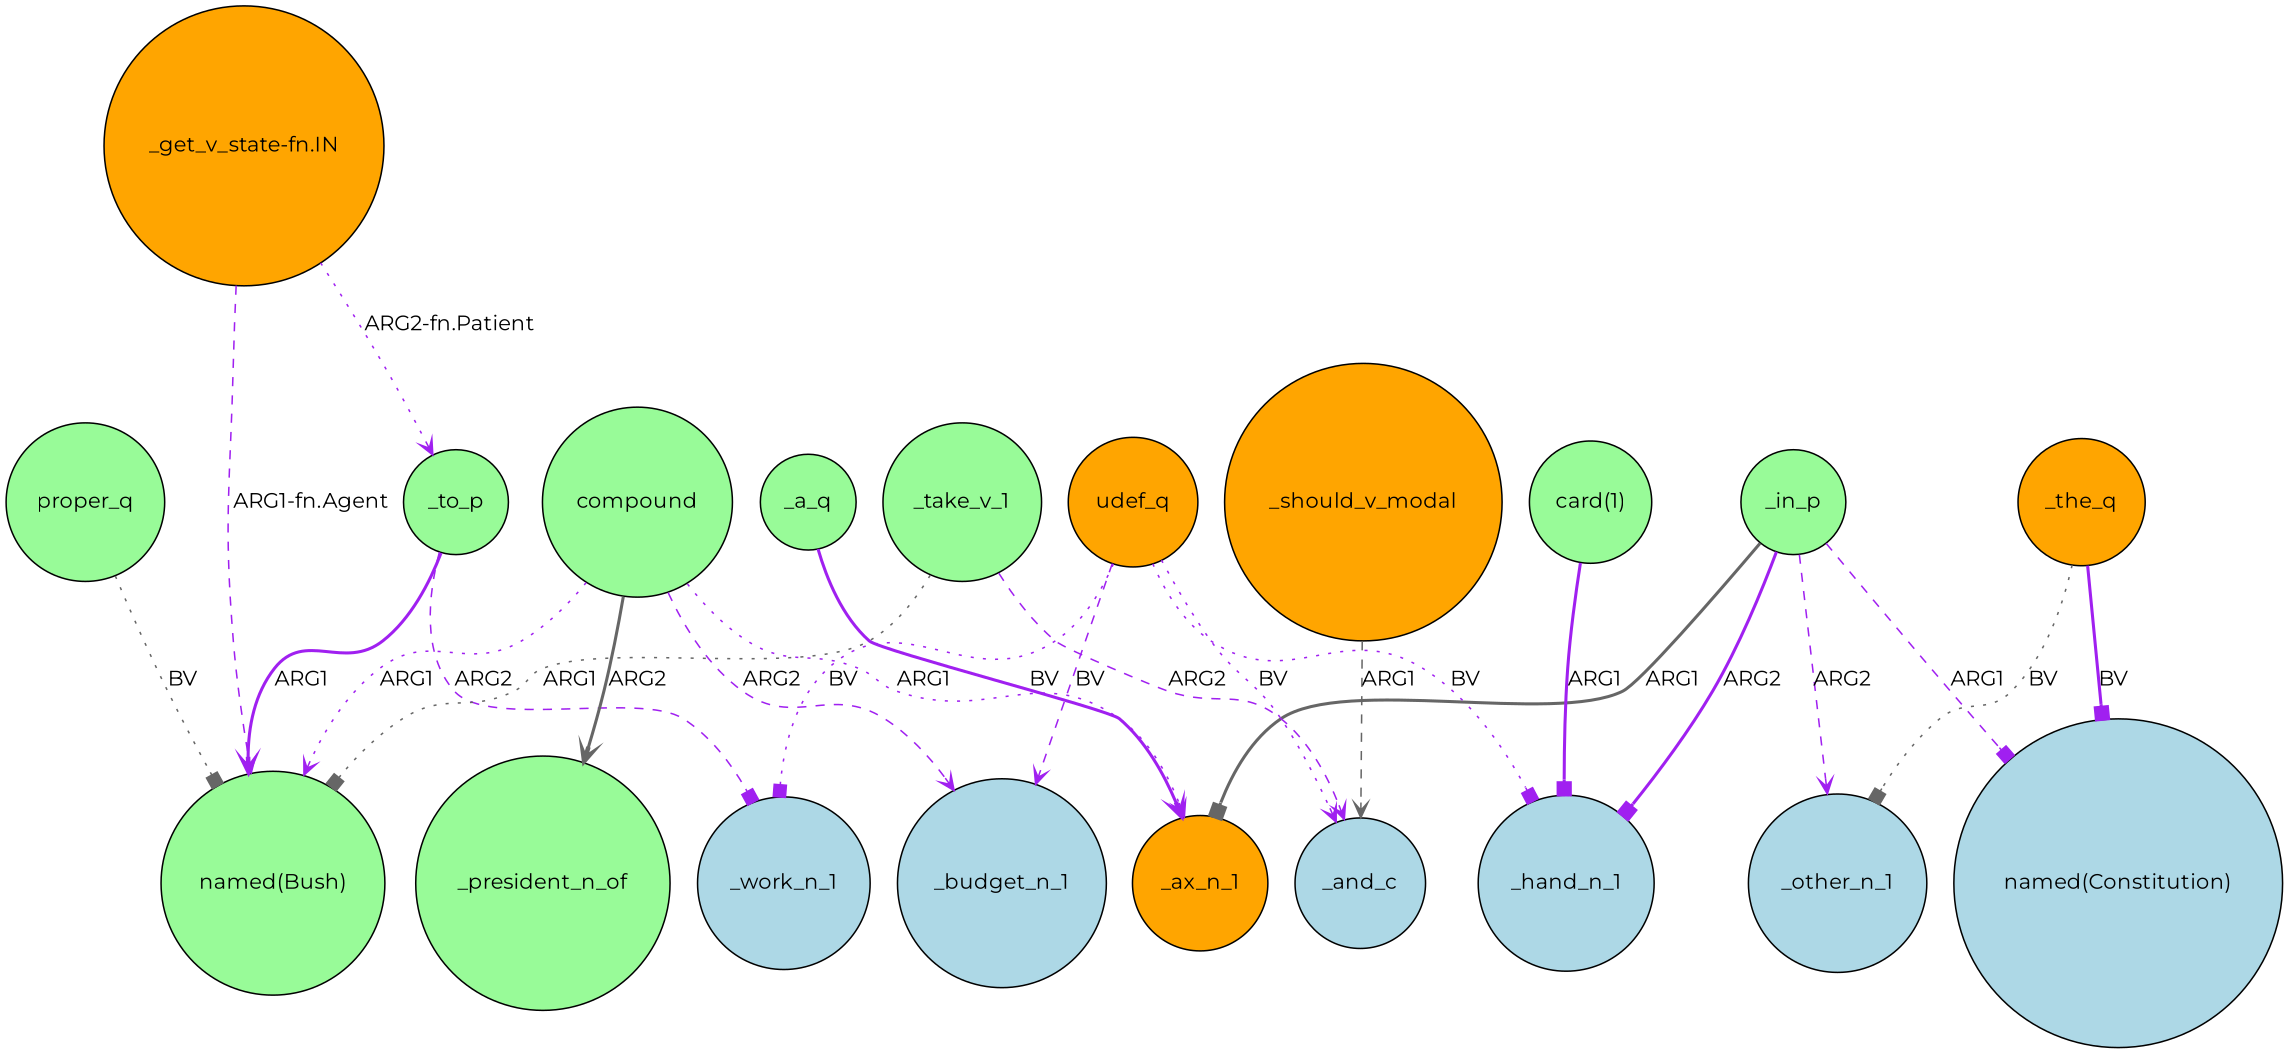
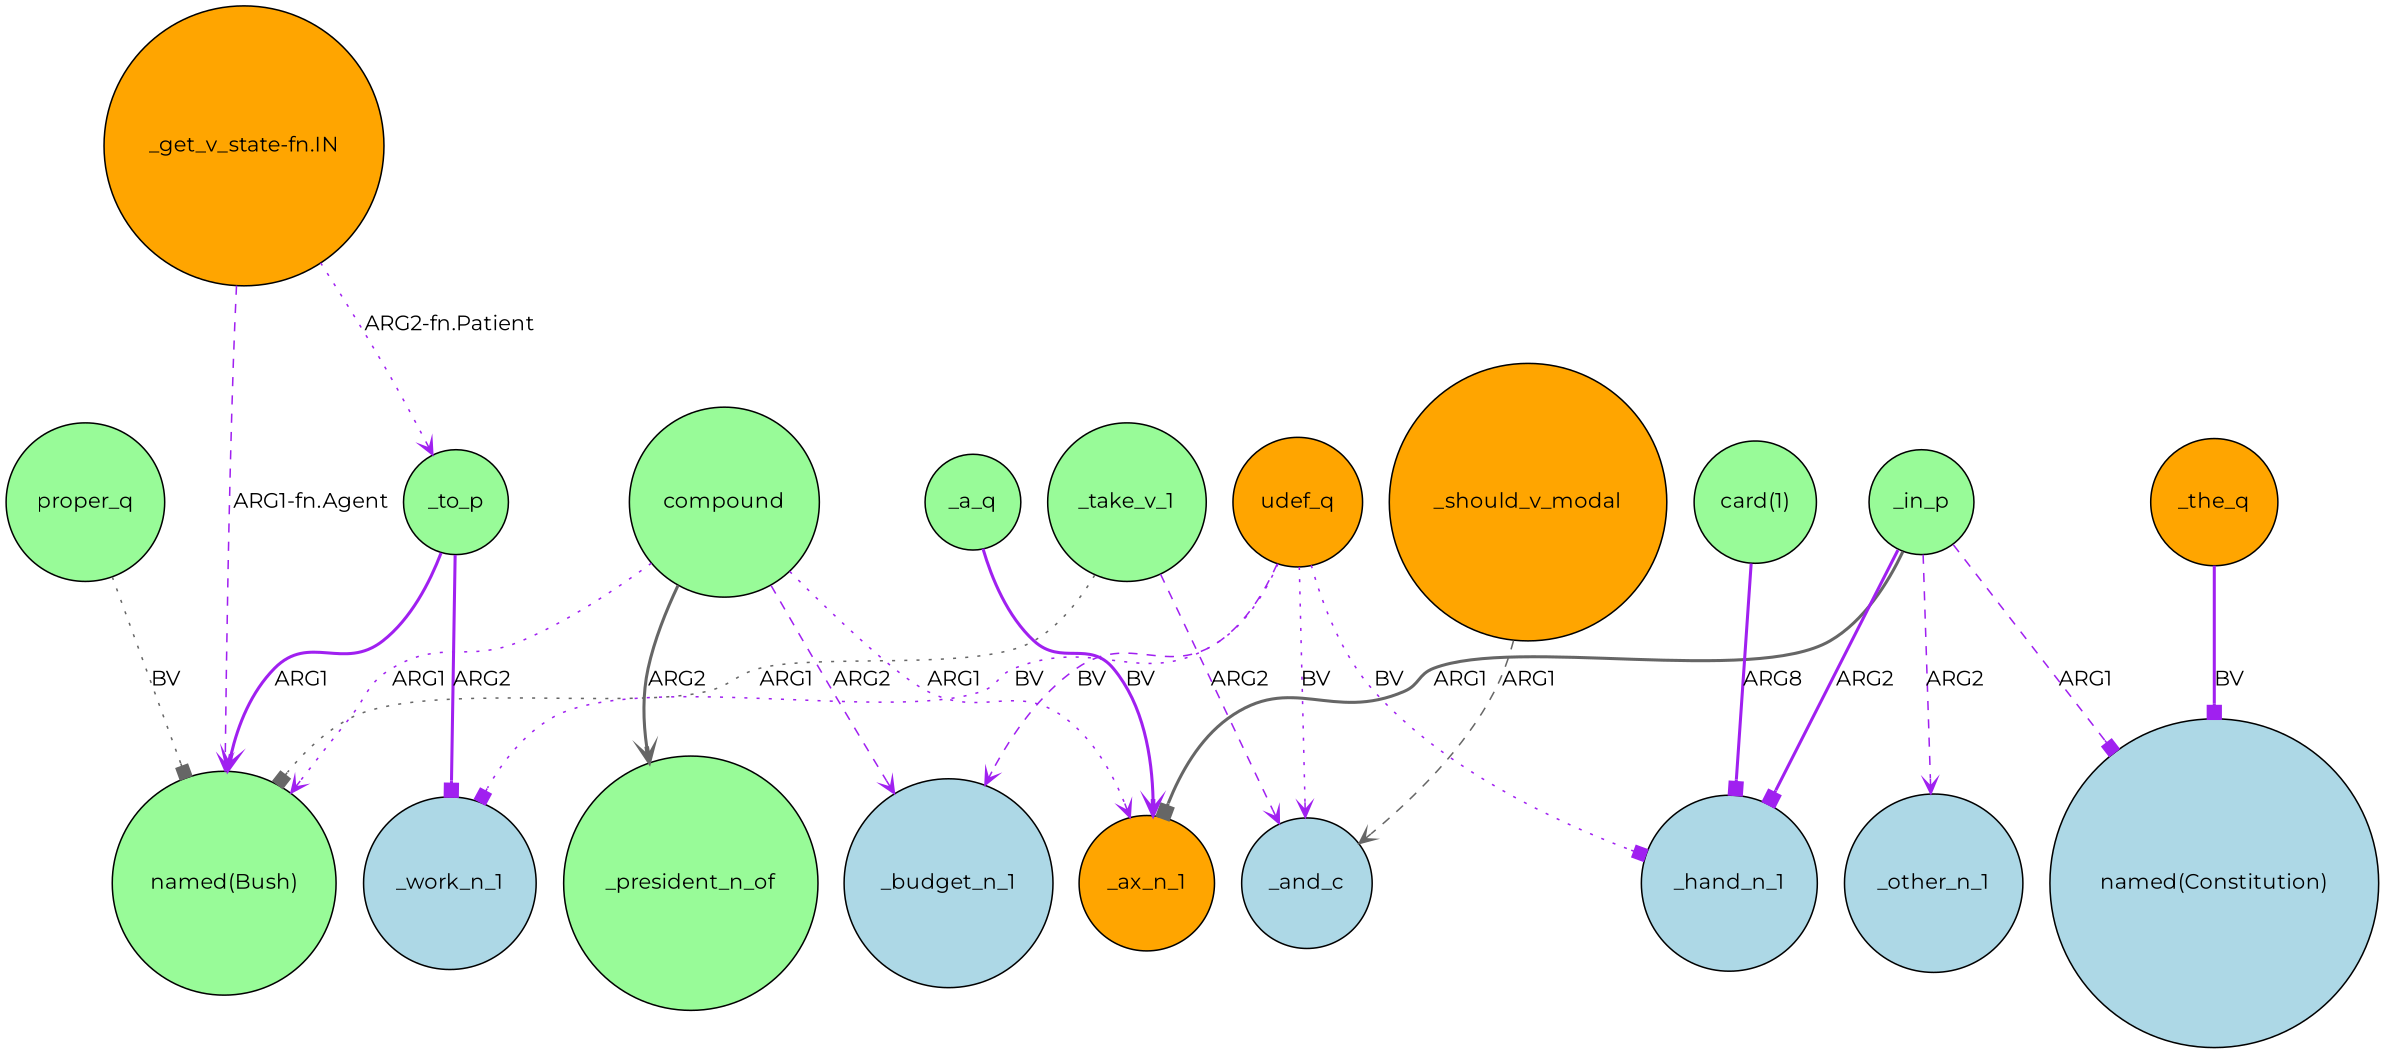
edge "card(1)" -> "_hand_n_1": label "ARG1" -> "ARG8"
edge "_the_q" -> "_other_n_1": removed, label "BV"
edge "_to_p" -> "_work_n_1": style dashed -> bold
